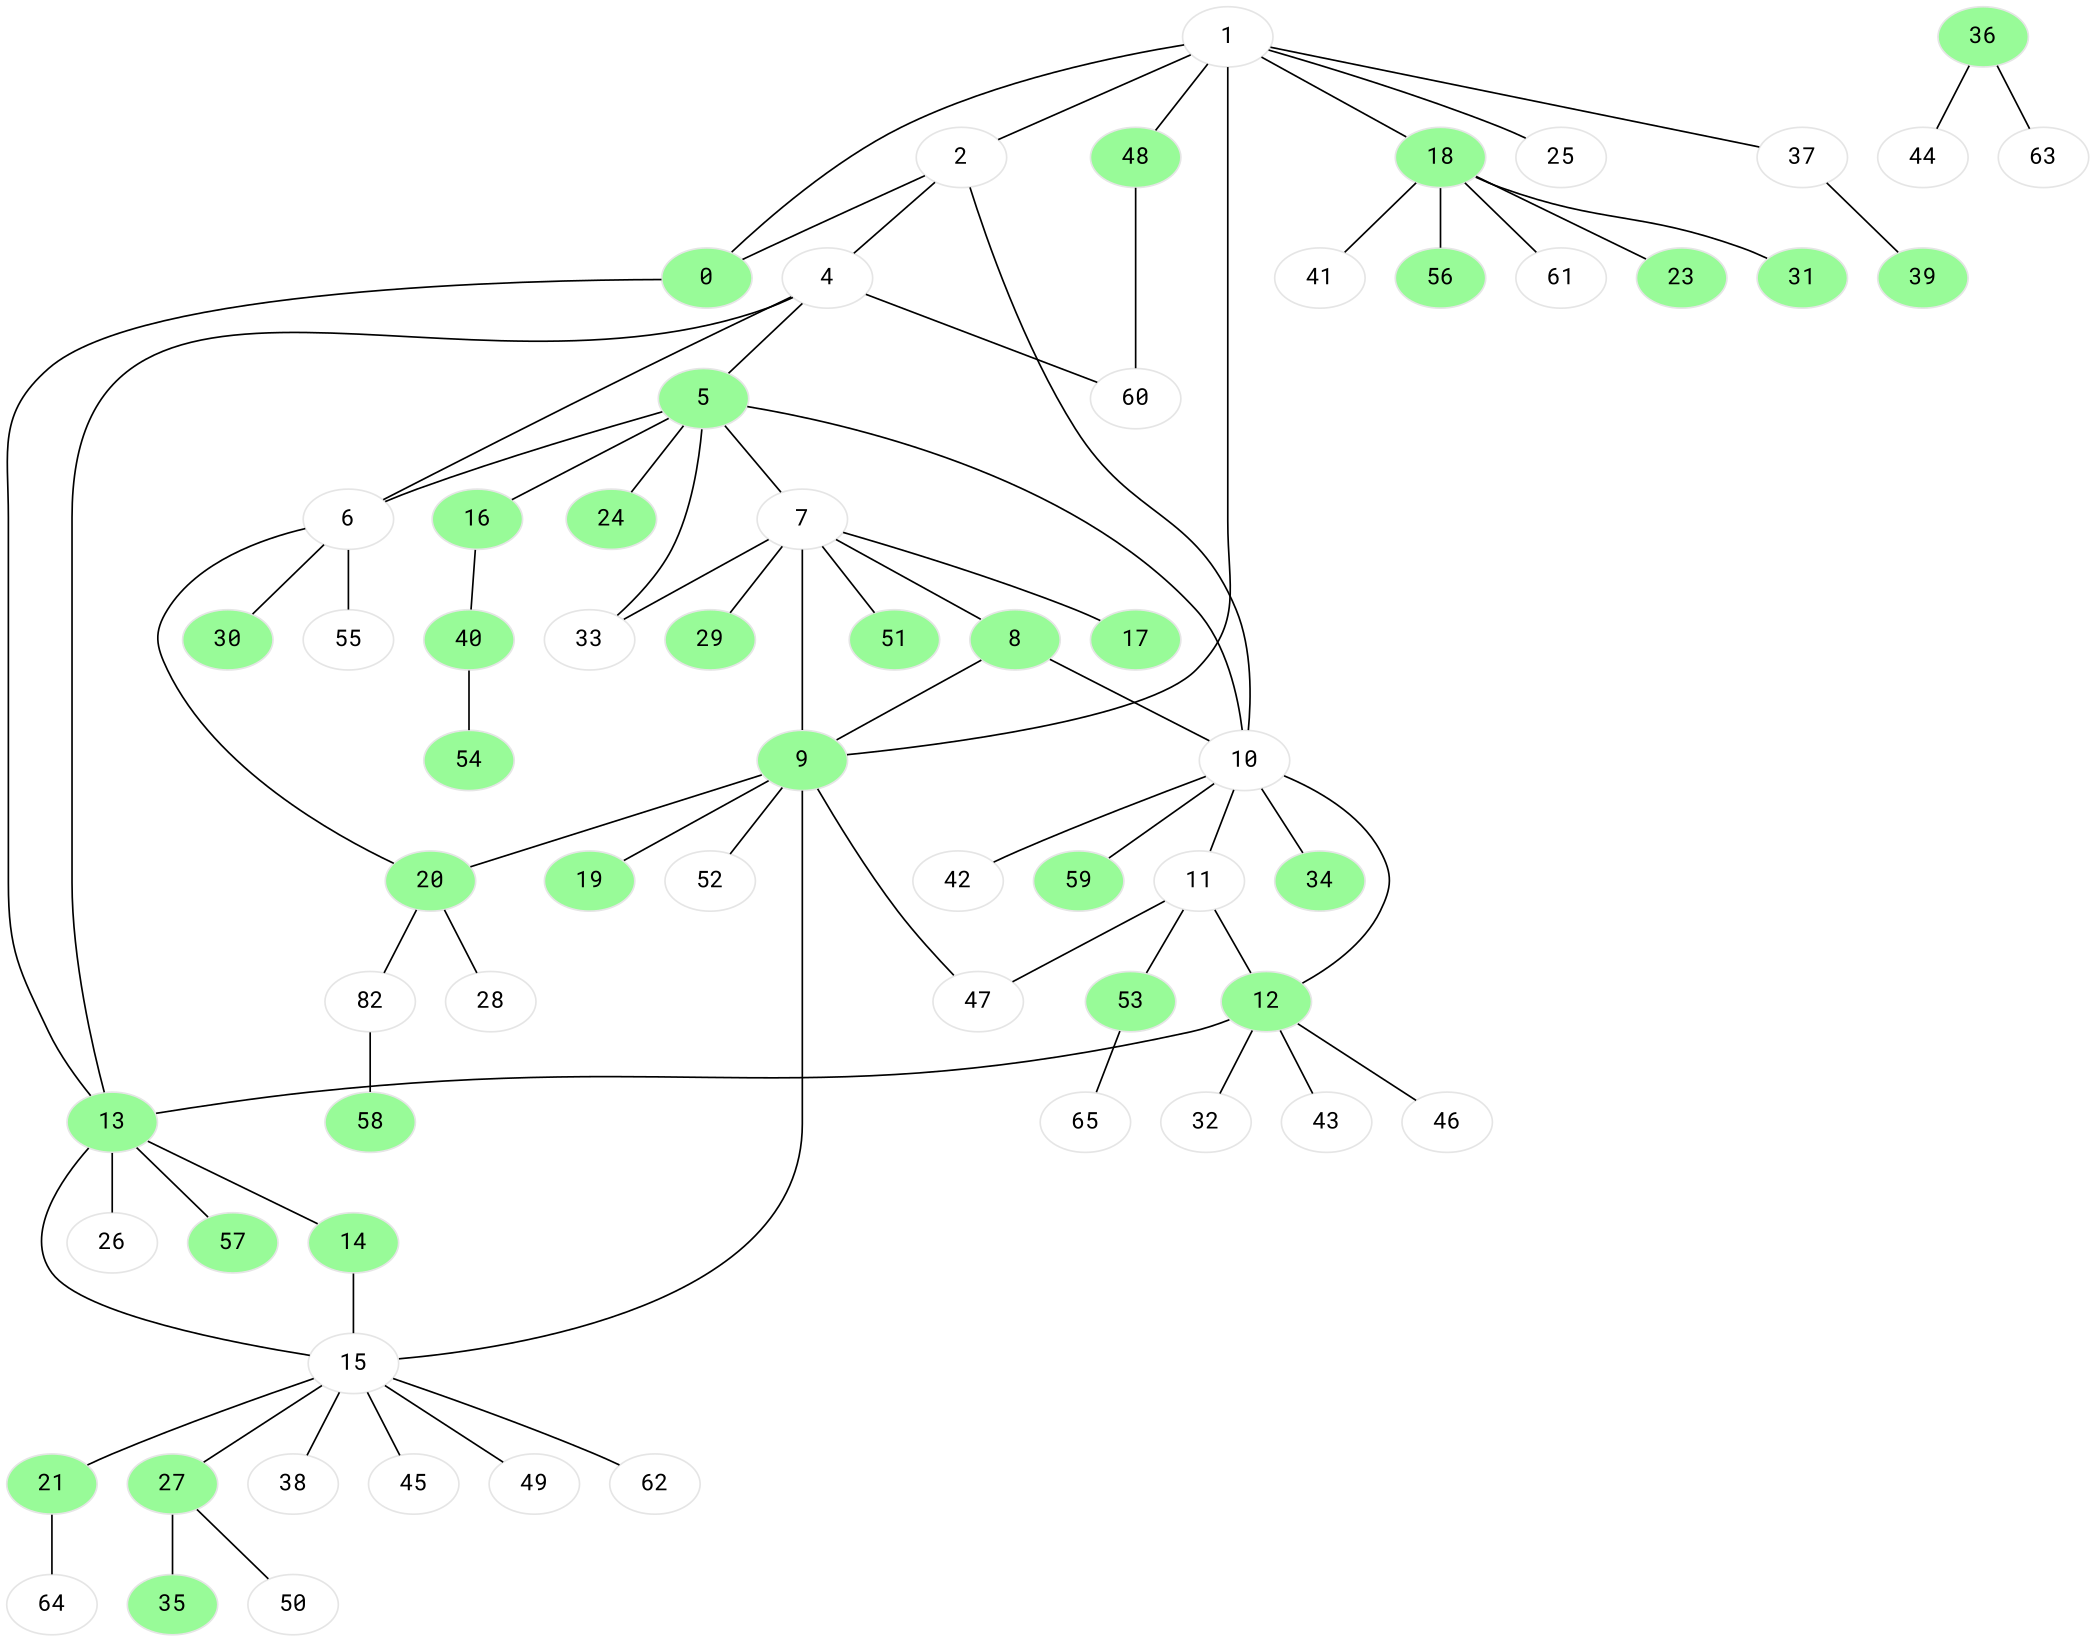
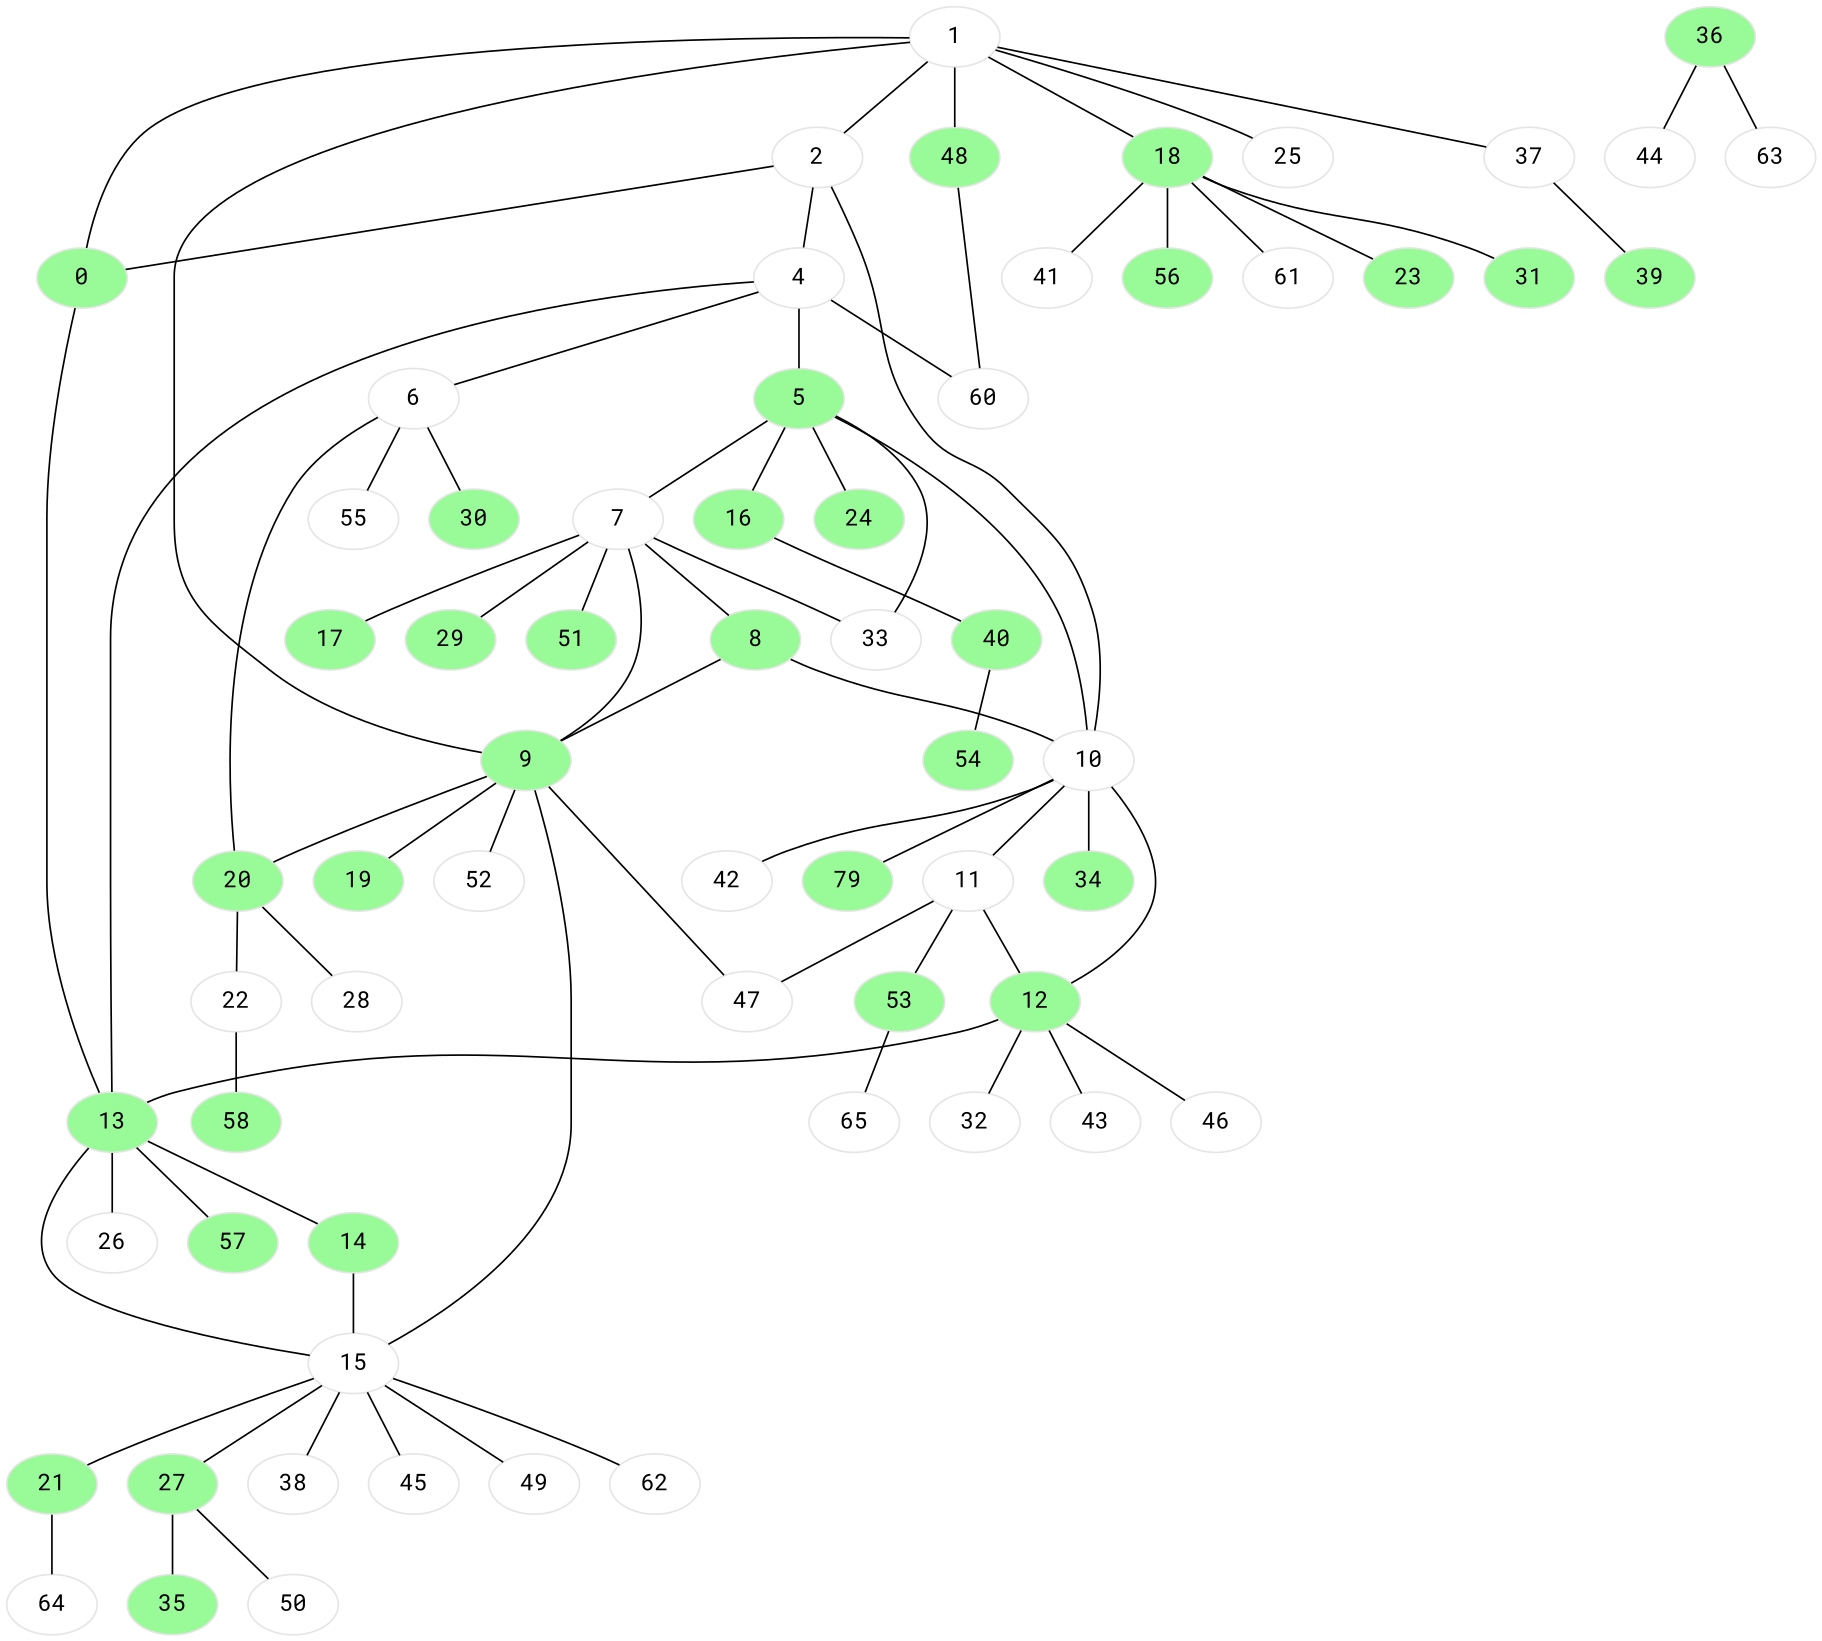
edge "5" -- "6": removed
node "59": label "59" -> "79"
node "82": label "82" -> "22"
